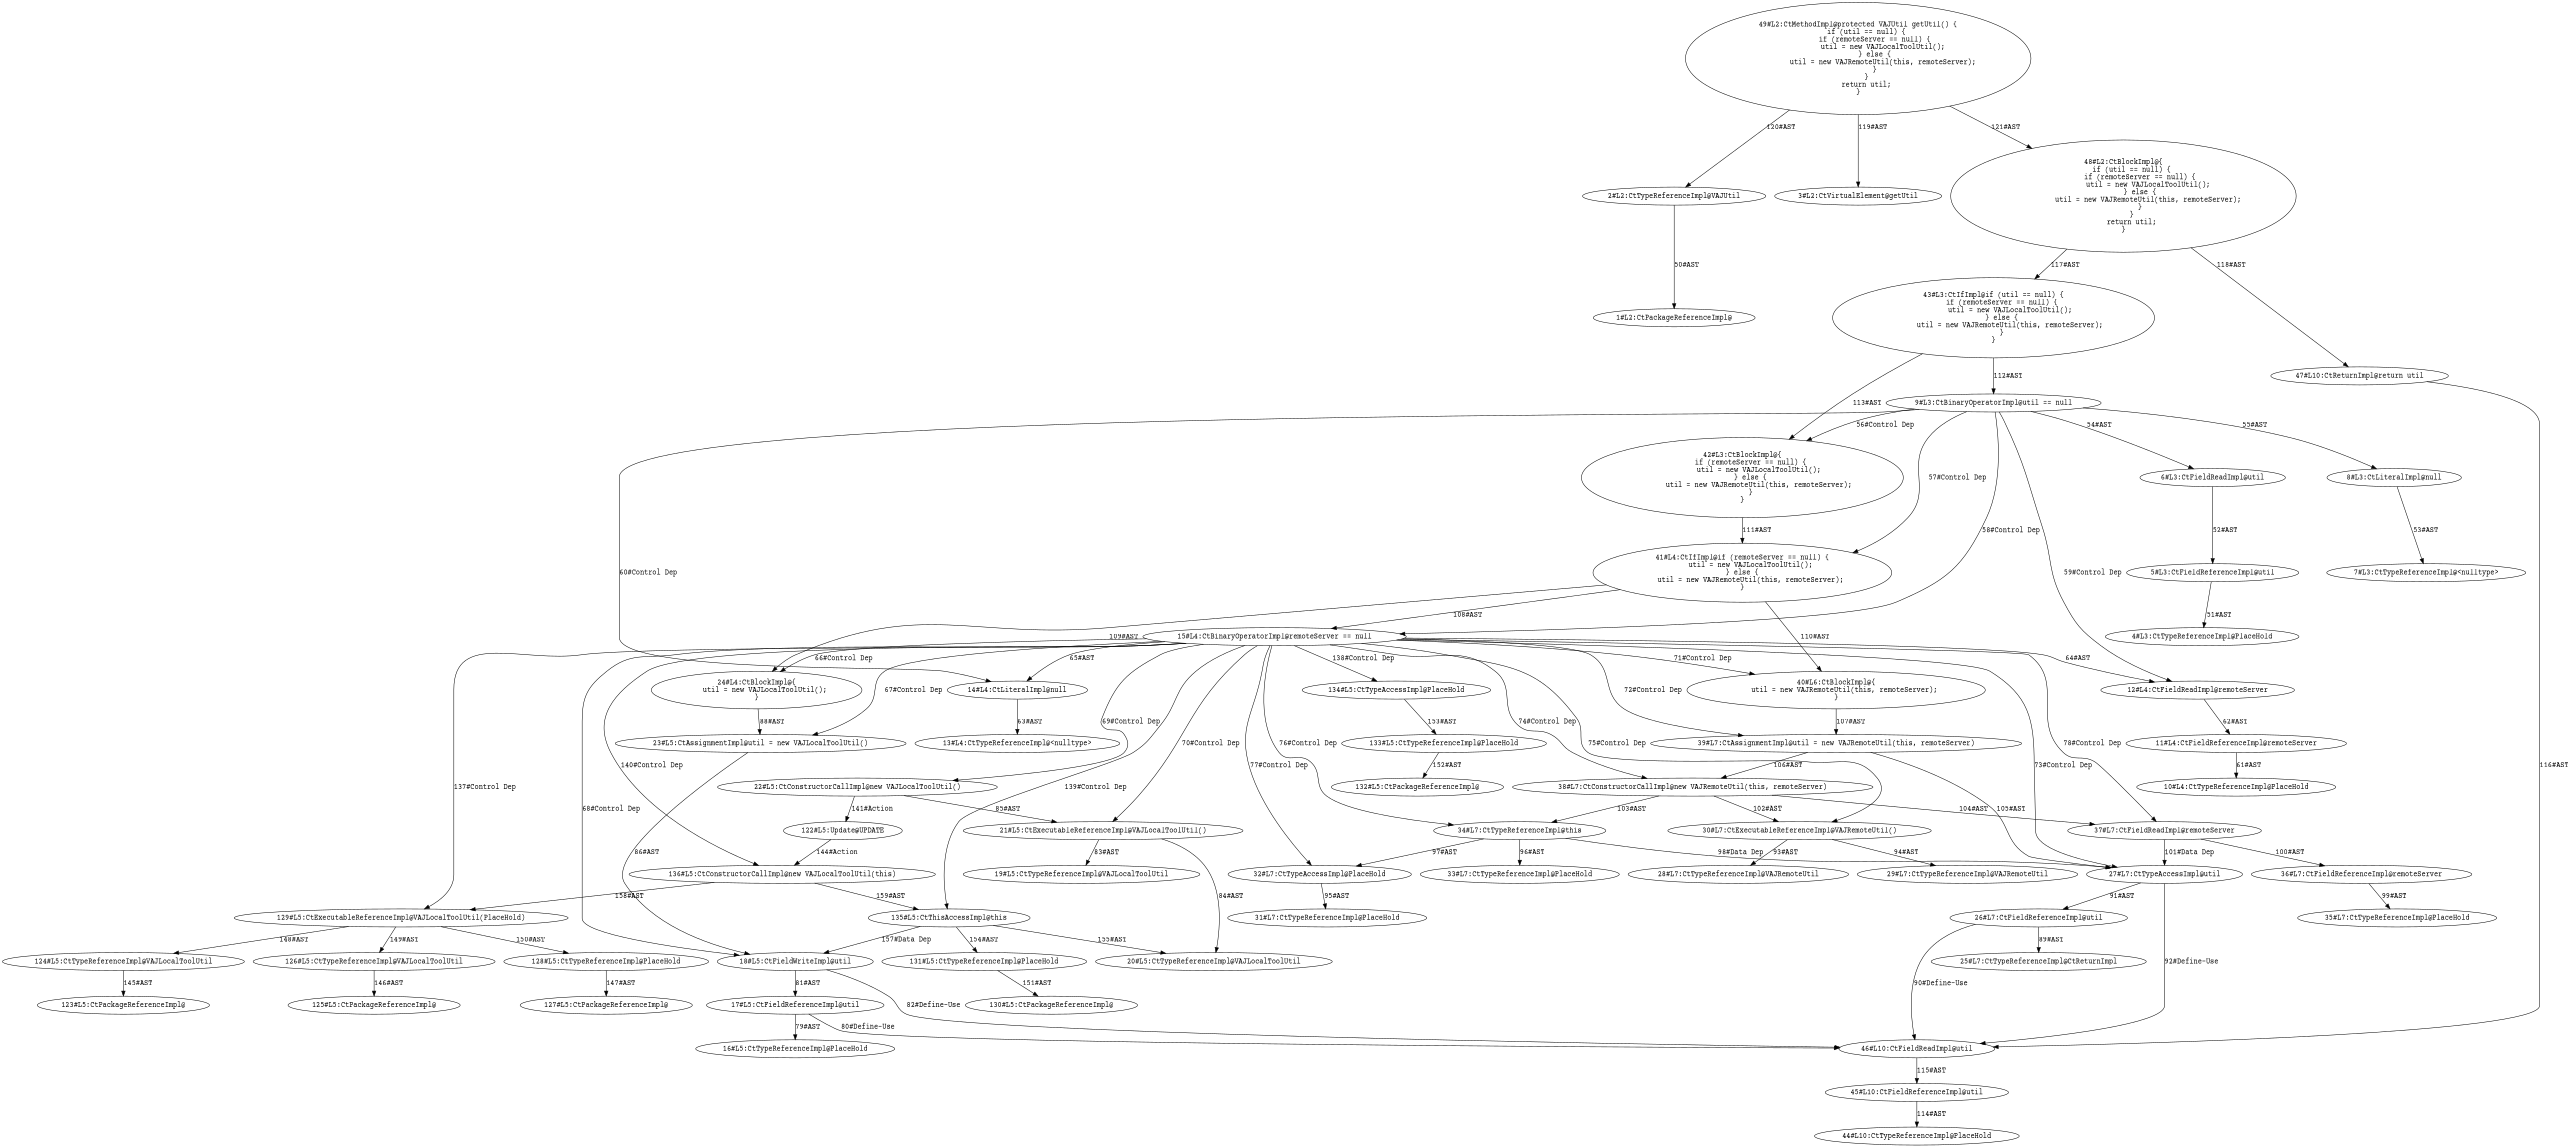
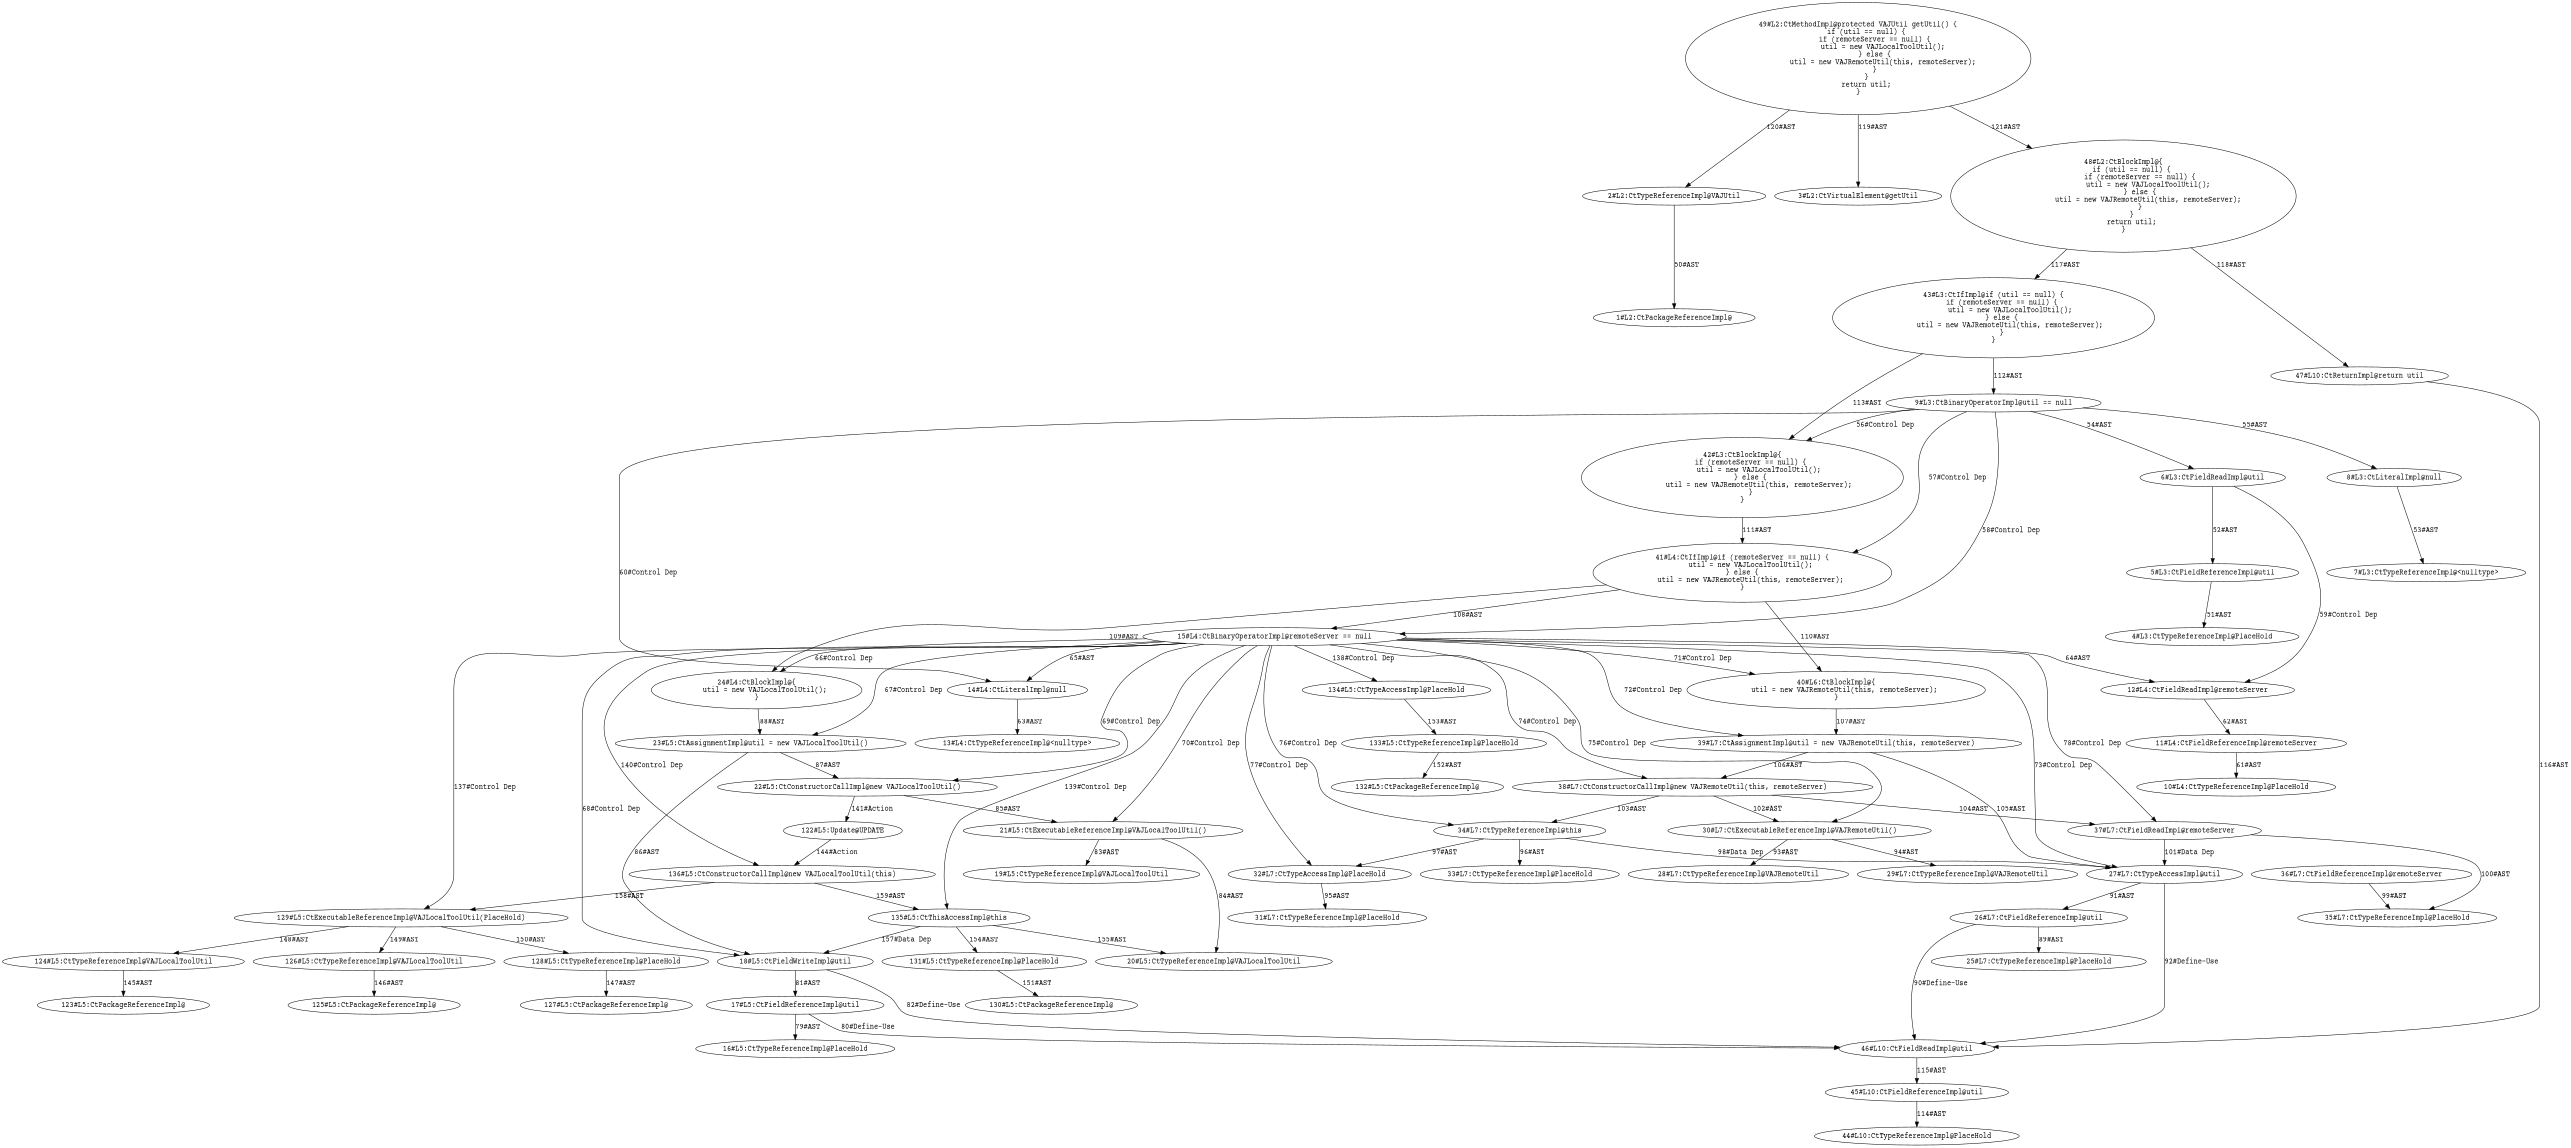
edge "9#L3:CtBinaryOperatorImpl@util == null" -> "12#L4:CtFieldReadImpl@remoteServer": now "6#L3:CtFieldReadImpl@util" -> "12#L4:CtFieldReadImpl@remoteServer"
edge "23#L5:CtAssignmentImpl@util = new VAJLocalToolUtil()" -> "22#L5:CtConstructorCallImpl@new VAJLocalToolUtil()": added, label "87#AST"
edge "37#L7:CtFieldReadImpl@remoteServer" -> "36#L7:CtFieldReferenceImpl@remoteServer": now "37#L7:CtFieldReadImpl@remoteServer" -> "35#L7:CtTypeReferenceImpl@PlaceHold"
node "25#L7:CtTypeReferenceImpl@CtReturnImpl": label "25#L7:CtTypeReferenceImpl@CtReturnImpl" -> "25#L7:CtTypeReferenceImpl@PlaceHold"
